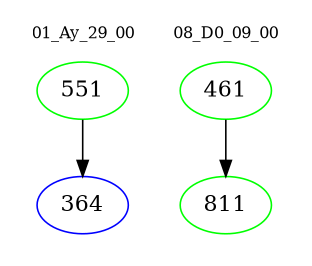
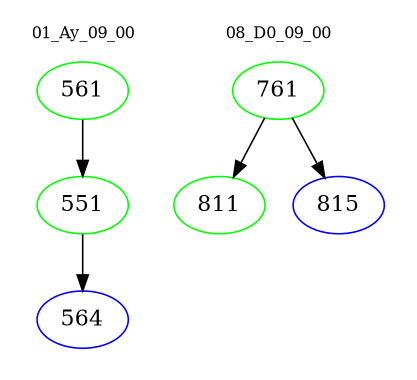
cluster "01_Ay_29_00": label "01_Ay_29_00" -> "01_Ay_09_00"
node "561": added
node "461": label "461" -> "761"
node "364": label "364" -> "564"
node "815": added
